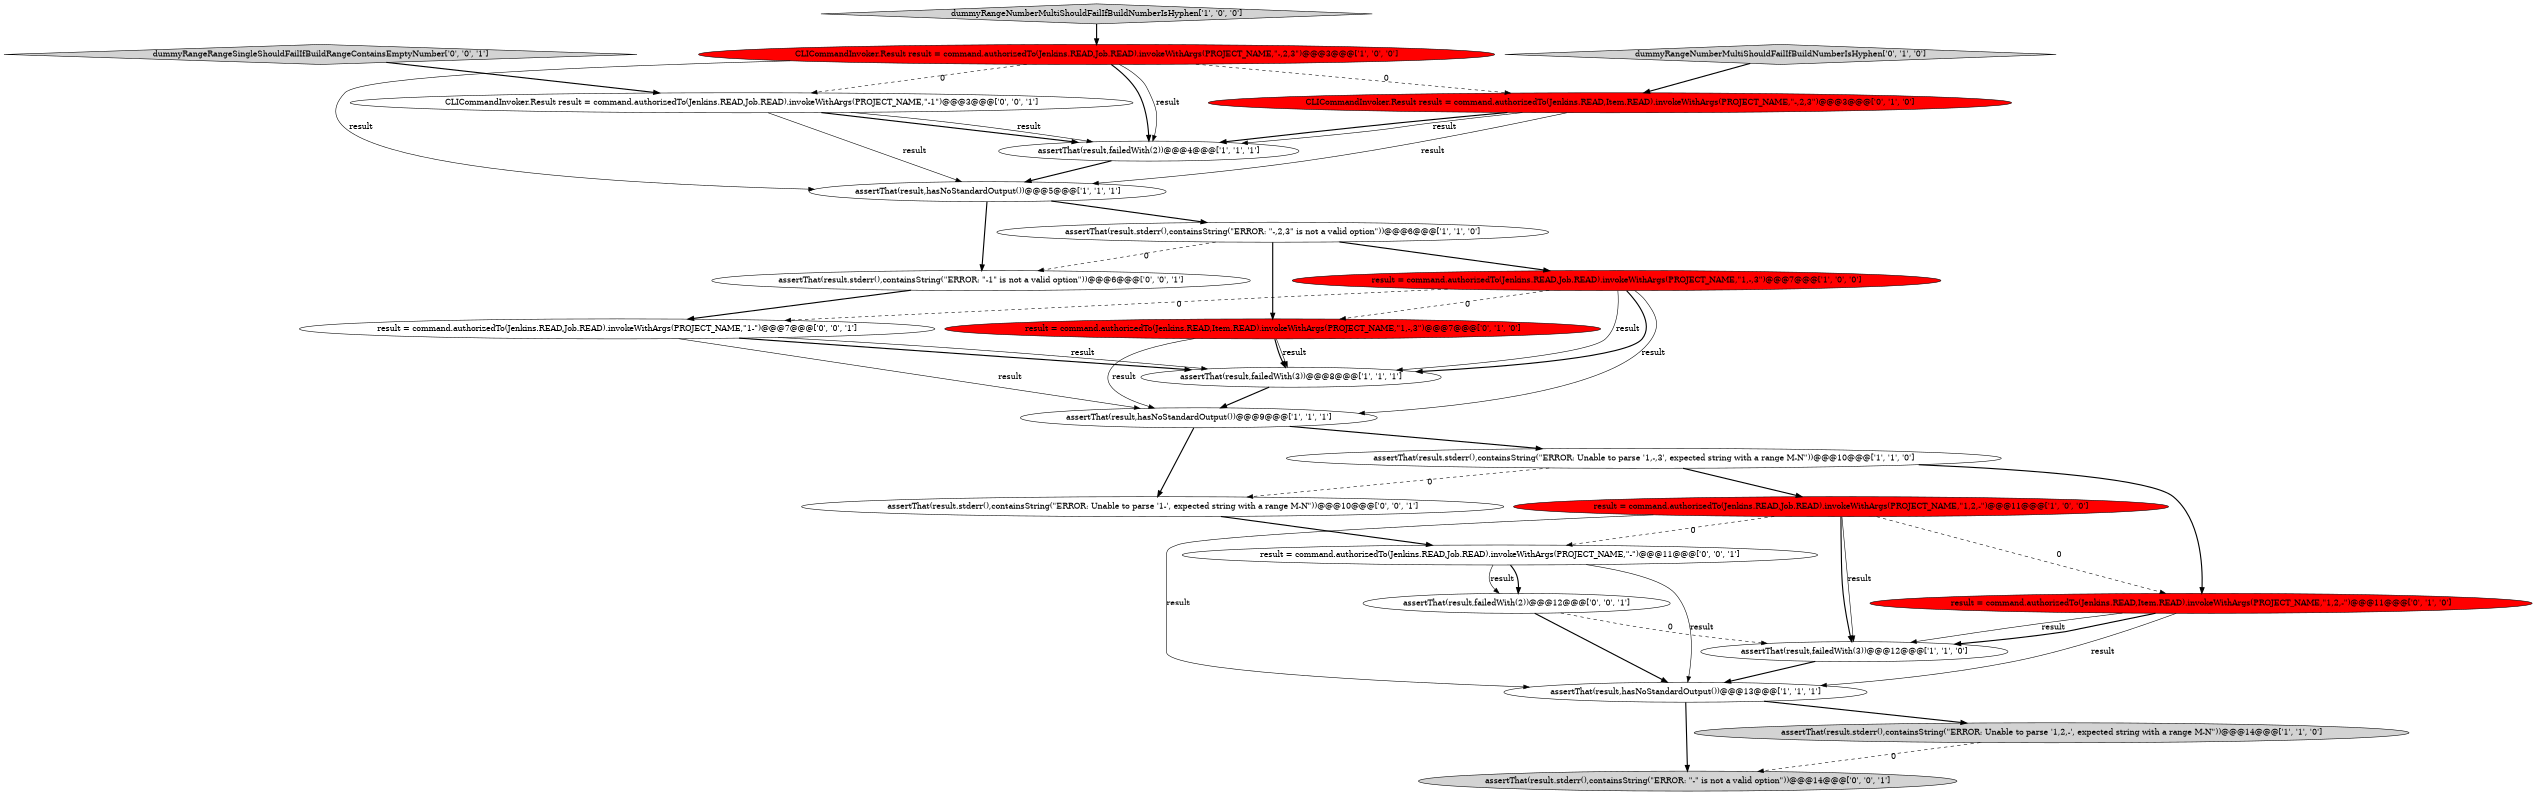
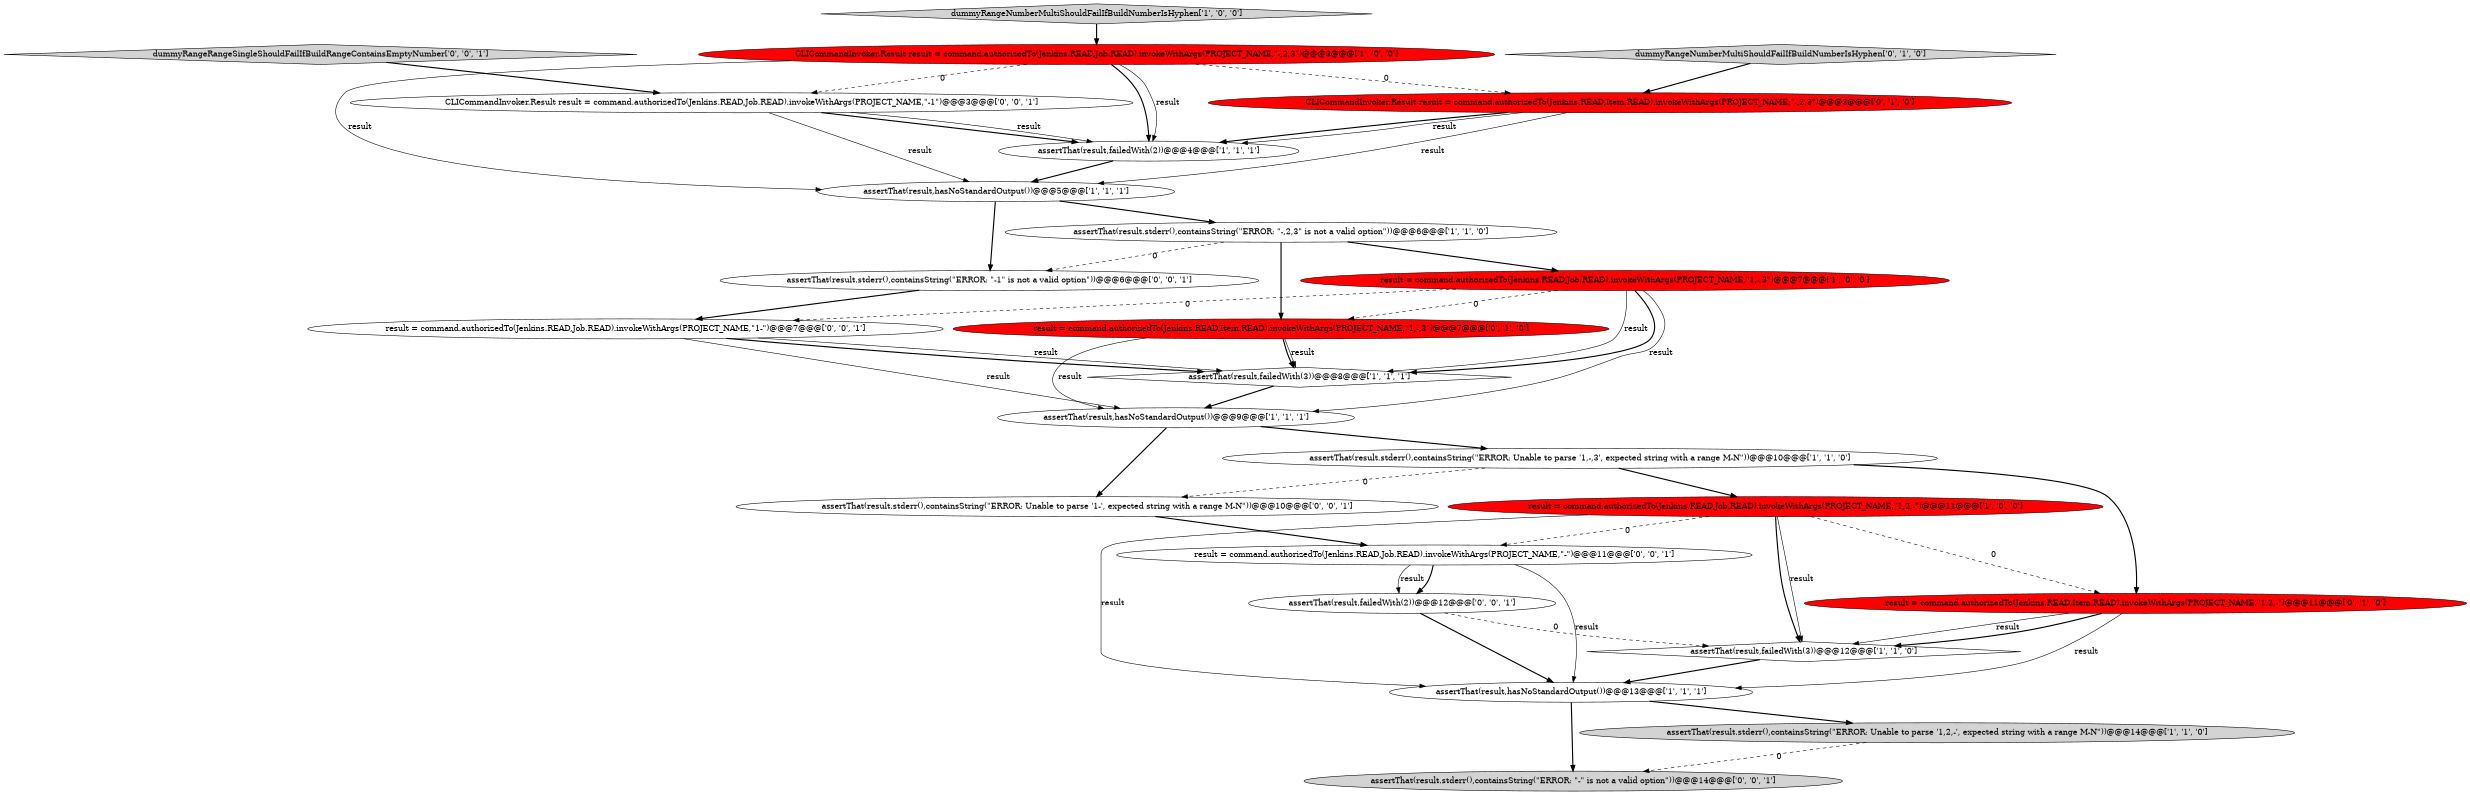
node "assertThat(result,failedWith(3))@@@8@@@['1', '1', '1']": shape ellipse -> diamond
node "assertThat(result,failedWith(3))@@@12@@@['1', '1', '0']": shape ellipse -> diamond
